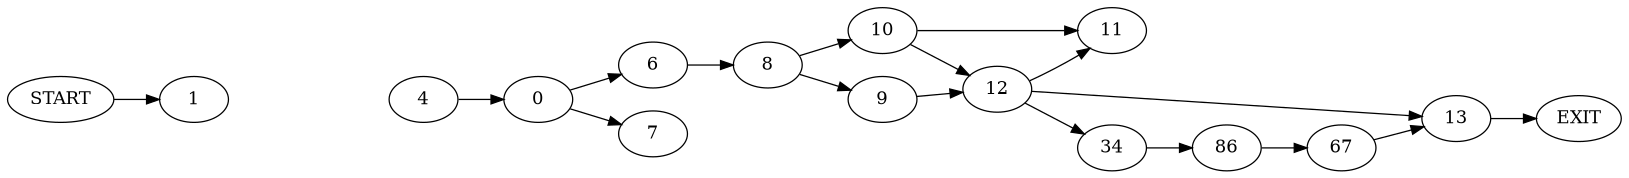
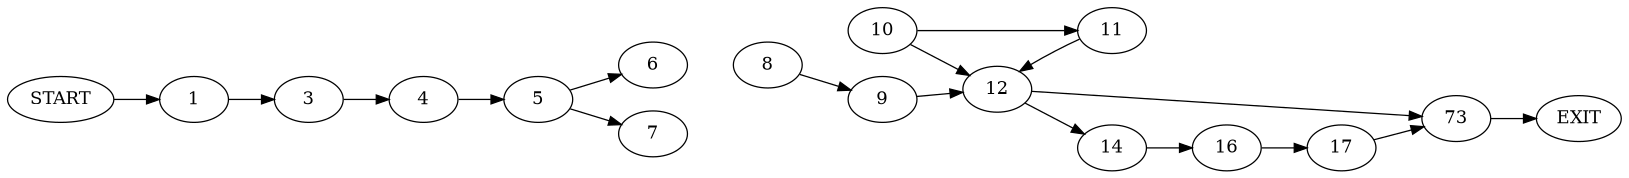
edge "8" -> "10": removed
edge "6" -> "8": removed
edge "12" -> "11": reversed
node "3": added
node "0": label "0" -> "5"
node "13": label "13" -> "73"
node "34": label "34" -> "14"
node "86": label "86" -> "16"
node "67": label "67" -> "17"
